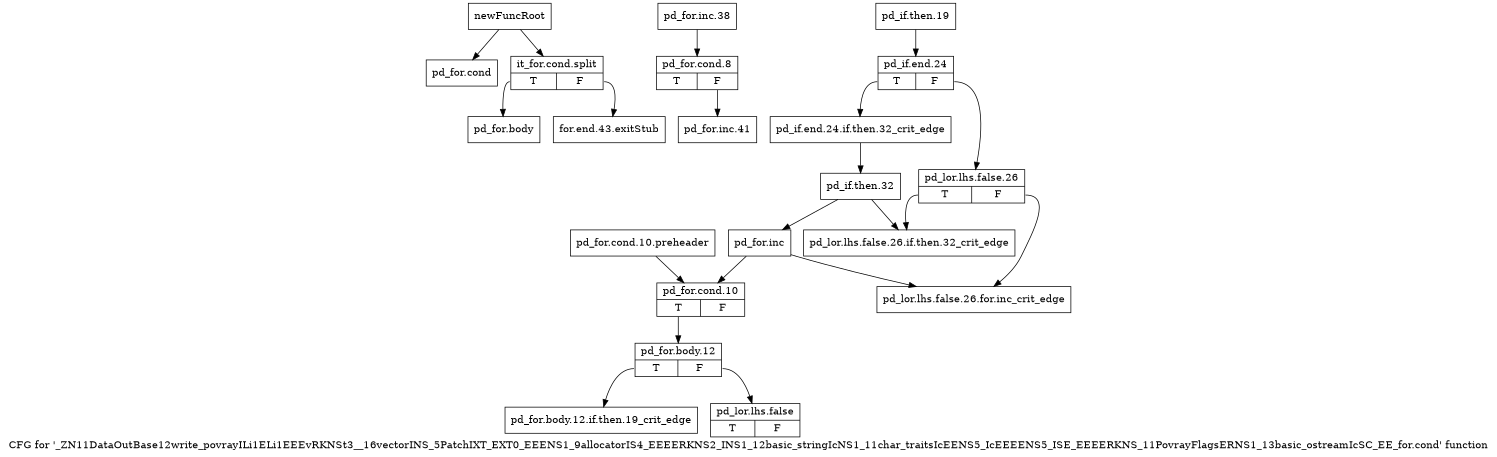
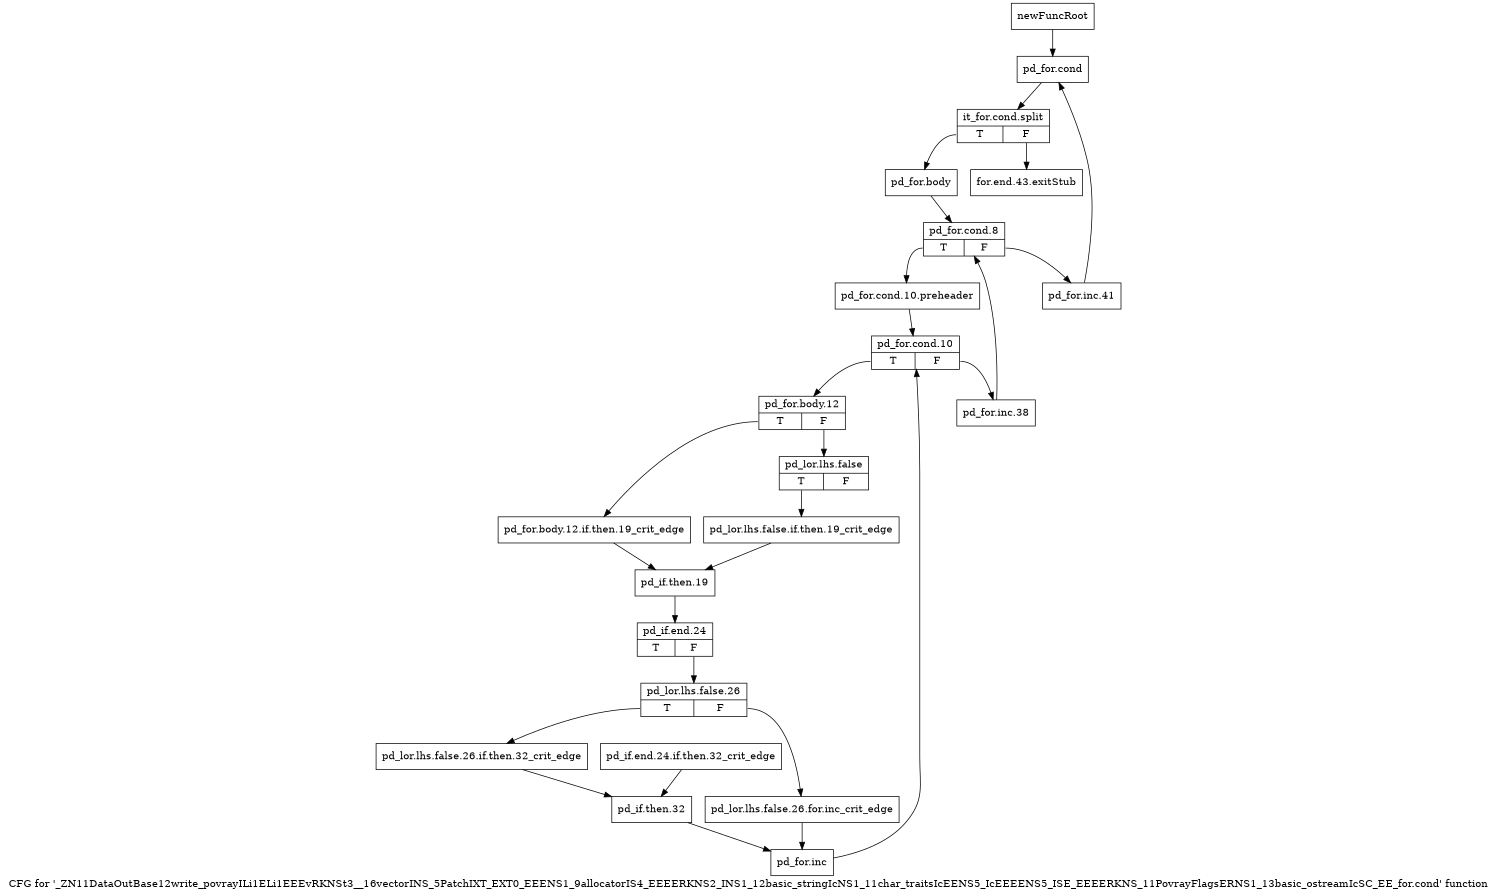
edge "newFuncRoot" -> "it_for.cond.split": now "pd_for.cond" -> "it_for.cond.split"
edge "pd_if.end.24" -> "pd_if.end.24.if.then.32_crit_edge": removed
edge "pd_for.inc.41" -> "pd_for.cond": added
edge "pd_for.body" -> "pd_for.cond.8": added
edge "pd_if.then.32" -> "pd_lor.lhs.false.26.if.then.32_crit_edge": reversed
edge "pd_for.cond.8" -> "pd_for.cond.10.preheader": added
edge "pd_for.inc" -> "pd_lor.lhs.false.26.for.inc_crit_edge": reversed
edge "pd_for.cond.10" -> "pd_for.inc.38": added
node "pd_lor.lhs.false.if.then.19_crit_edge": added
edge "pd_for.body.12.if.then.19_crit_edge" -> "pd_if.then.19": added
